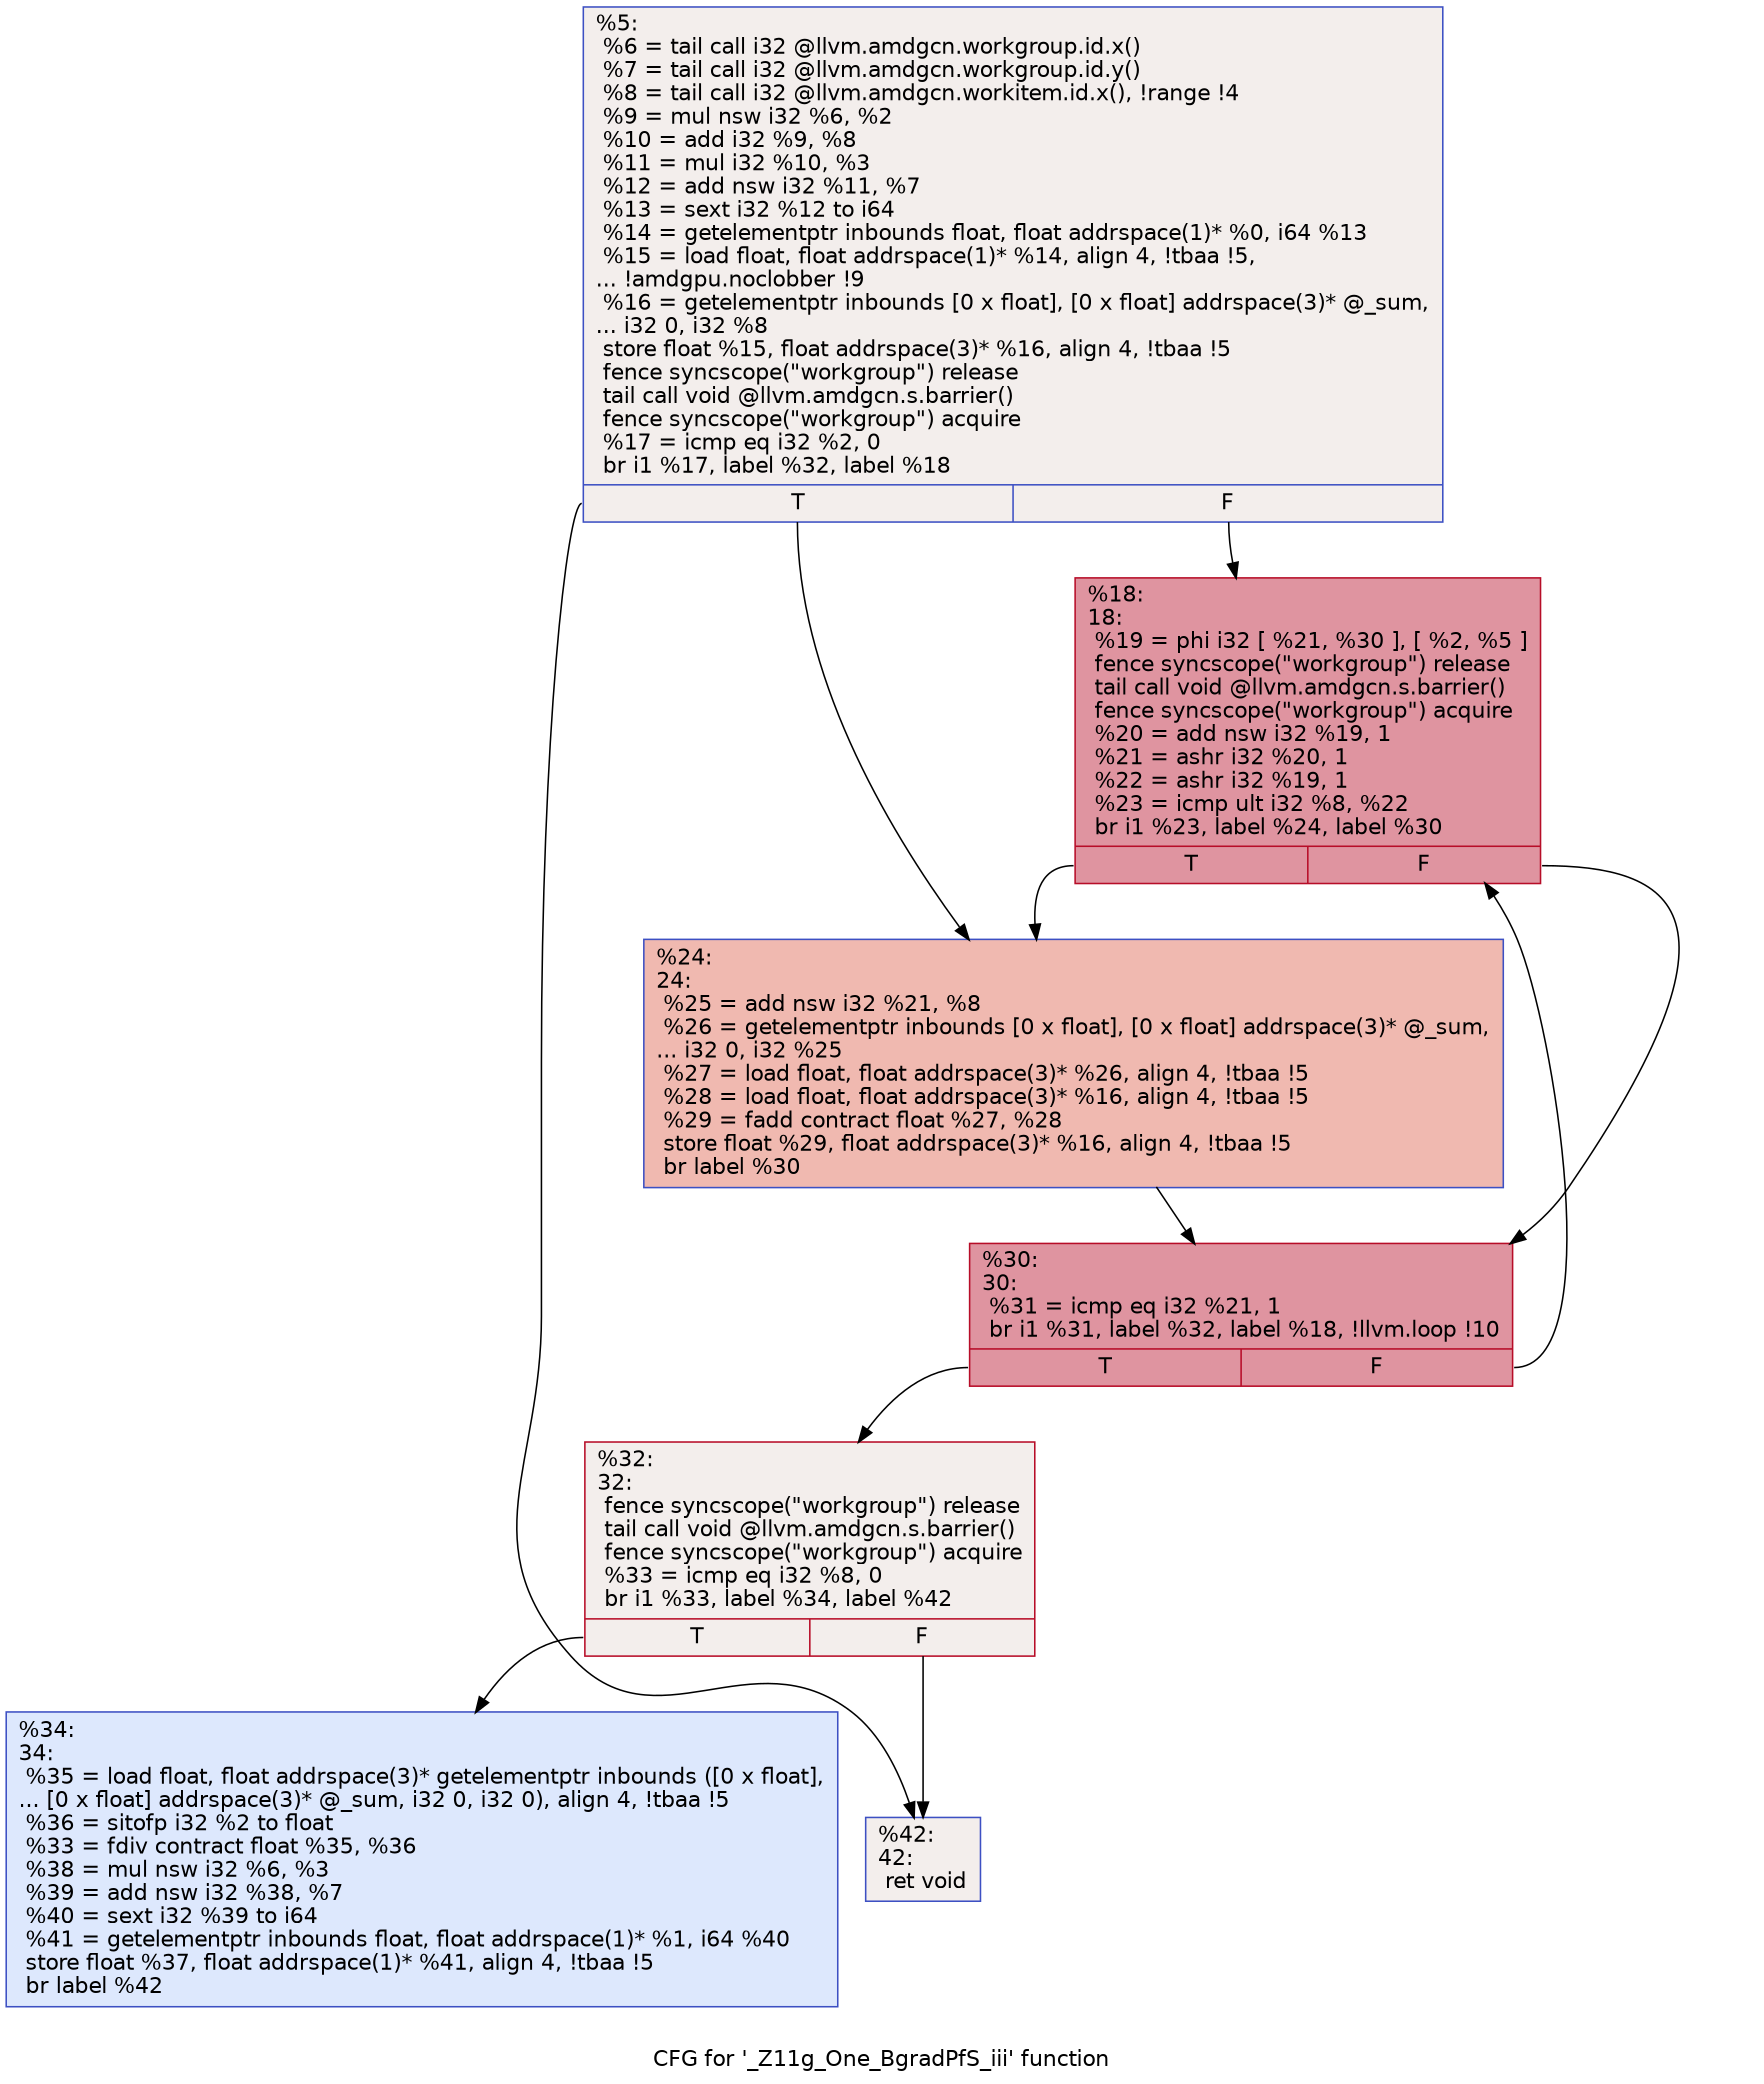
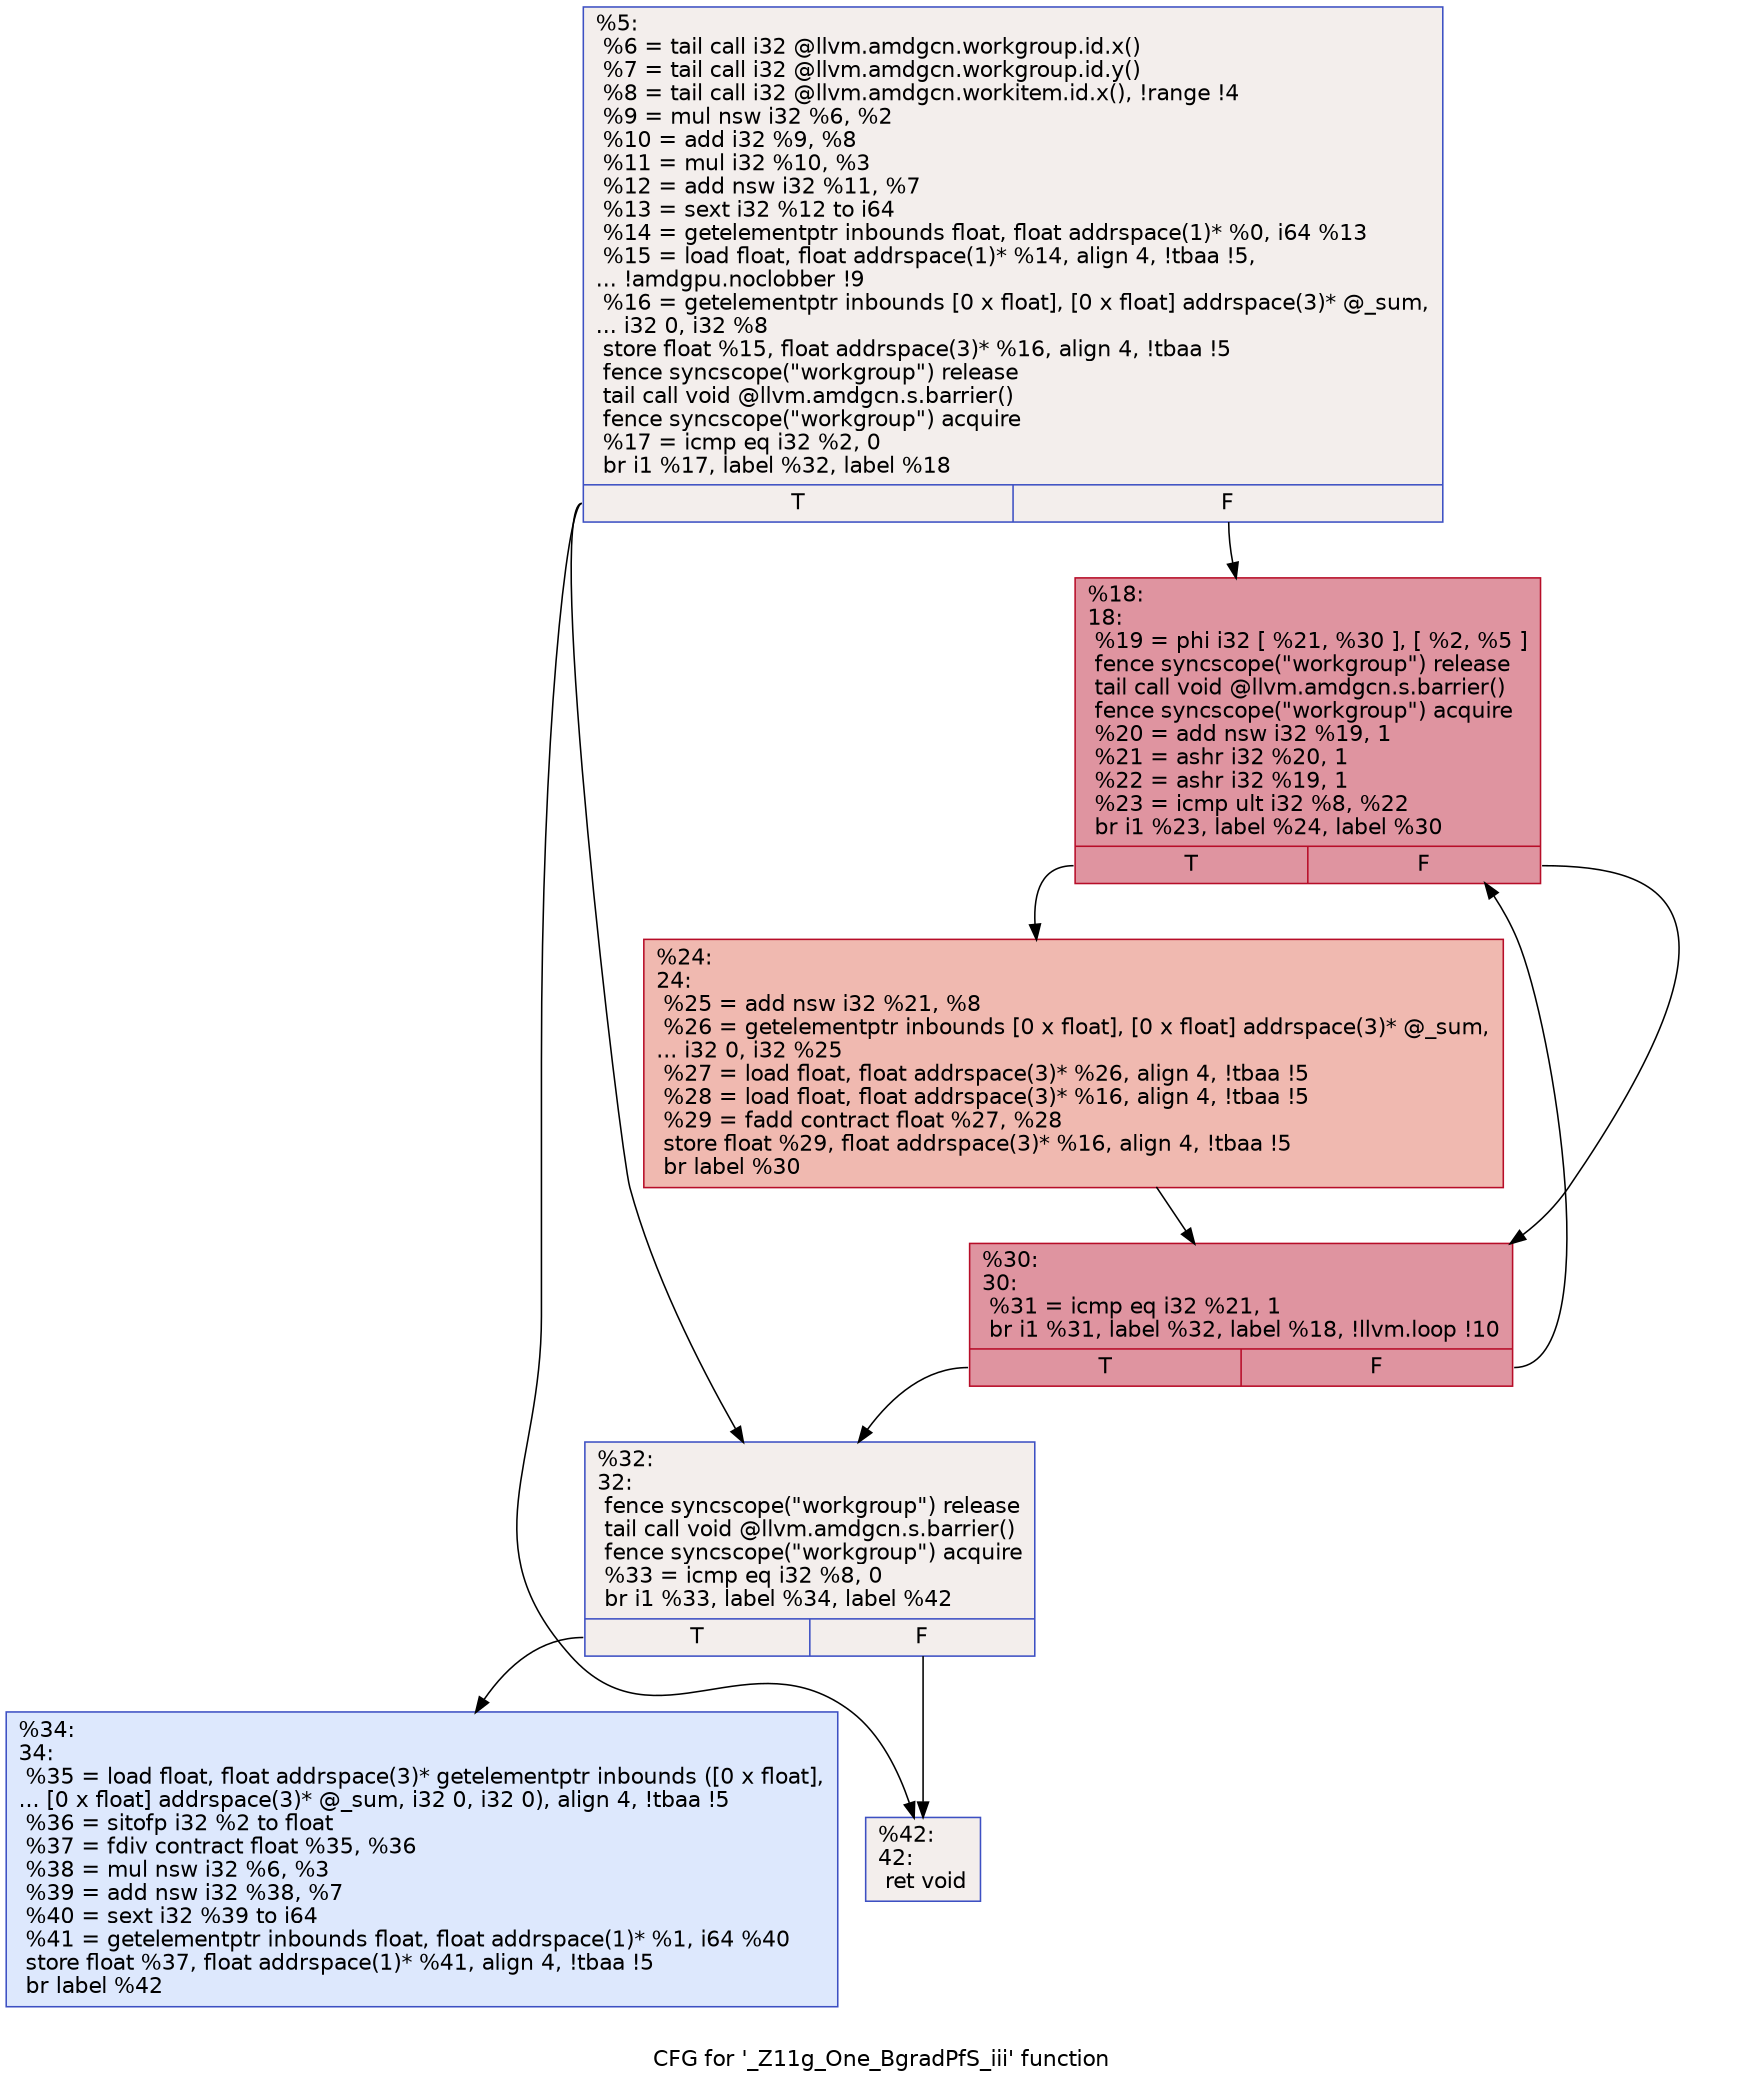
edge "%5:" -> "%24:": now "%5:" -> "%32:"
node "%24:": color #3d50c3ff -> #b70d28ff
node "%32:": color #b70d28ff -> #3d50c3ff
node "%34:": text "%33 = fdiv contract float %35, %36" -> "%37 = fdiv contract float %35, %36"
